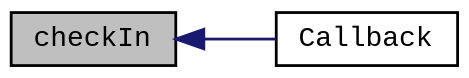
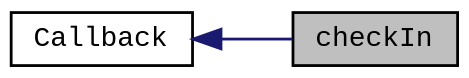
edge "Callback" -> "checkIn": reversed
